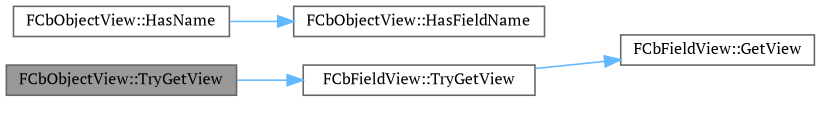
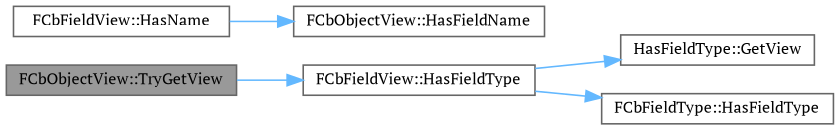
node "FCbObjectView::HasName": label "FCbObjectView::HasName" -> "FCbFieldView::HasName"
node "FCbFieldView::GetView": label "FCbFieldView::GetView" -> "HasFieldType::GetView"
node "FCbFieldView::TryGetView": label "FCbFieldView::TryGetView" -> "FCbFieldView::HasFieldType"
node "FCbFieldType::HasFieldType": added
